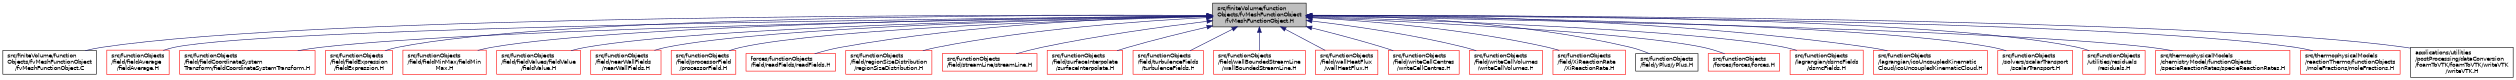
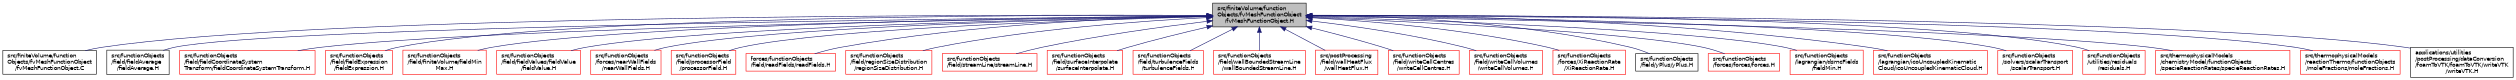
node "src/functionObjects /field/fieldAverage /fieldAverage.H": color red -> black
node "src/functionObjects /field/fieldMinMax/fieldMin Max.H": label "src/functionObjects /field/fieldMinMax/fieldMin Max.H" -> "src/functionObjects /field/finiteVolume/fieldMin Max.H"
node "src/functionObjects /field/nearWallFields /nearWallFields.H": label "src/functionObjects /field/nearWallFields /nearWallFields.H" -> "src/functionObjects /forces/nearWallFields /nearWallFields.H"
node "src/functionObjects /field/wallHeatFlux /wallHeatFlux.H": label "src/functionObjects /field/wallHeatFlux /wallHeatFlux.H" -> "src/postProcessing /field/wallHeatFlux /wallHeatFlux.H"
node "src/functionObjects /field/XiReactionRate /XiReactionRate.H": label "src/functionObjects /field/XiReactionRate /XiReactionRate.H" -> "src/functionObjects /forces/XiReactionRate /XiReactionRate.H"
node "src/functionObjects /lagrangian/dsmcFields /dsmcFields.H": label "src/functionObjects /lagrangian/dsmcFields /dsmcFields.H" -> "src/functionObjects /lagrangian/dsmcFields /fieldMin.H"
